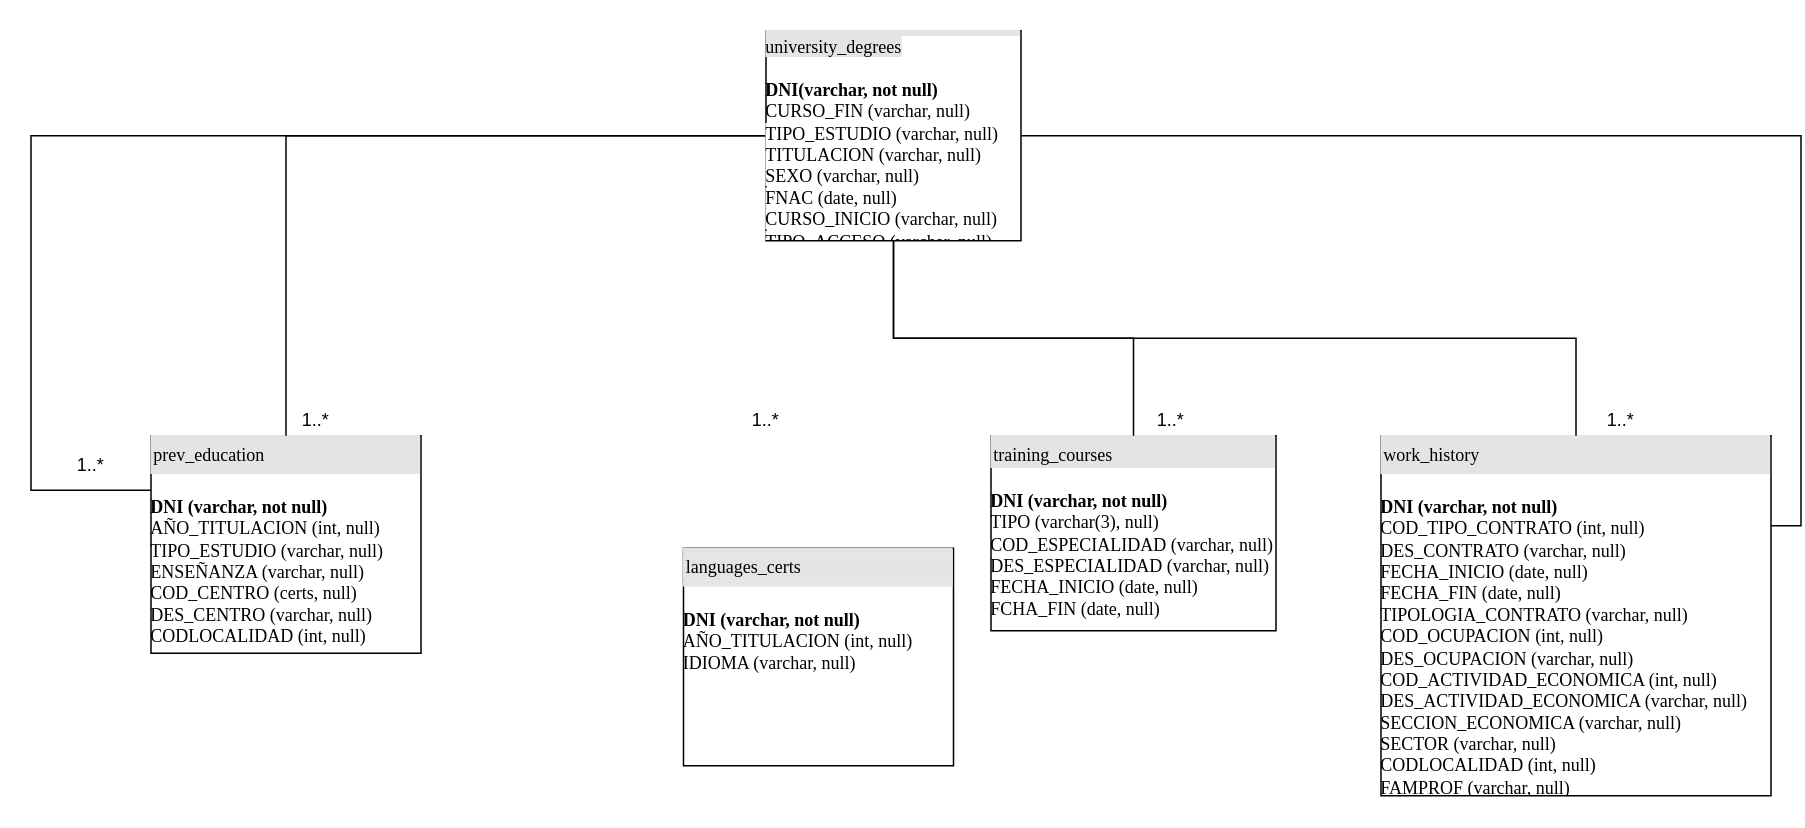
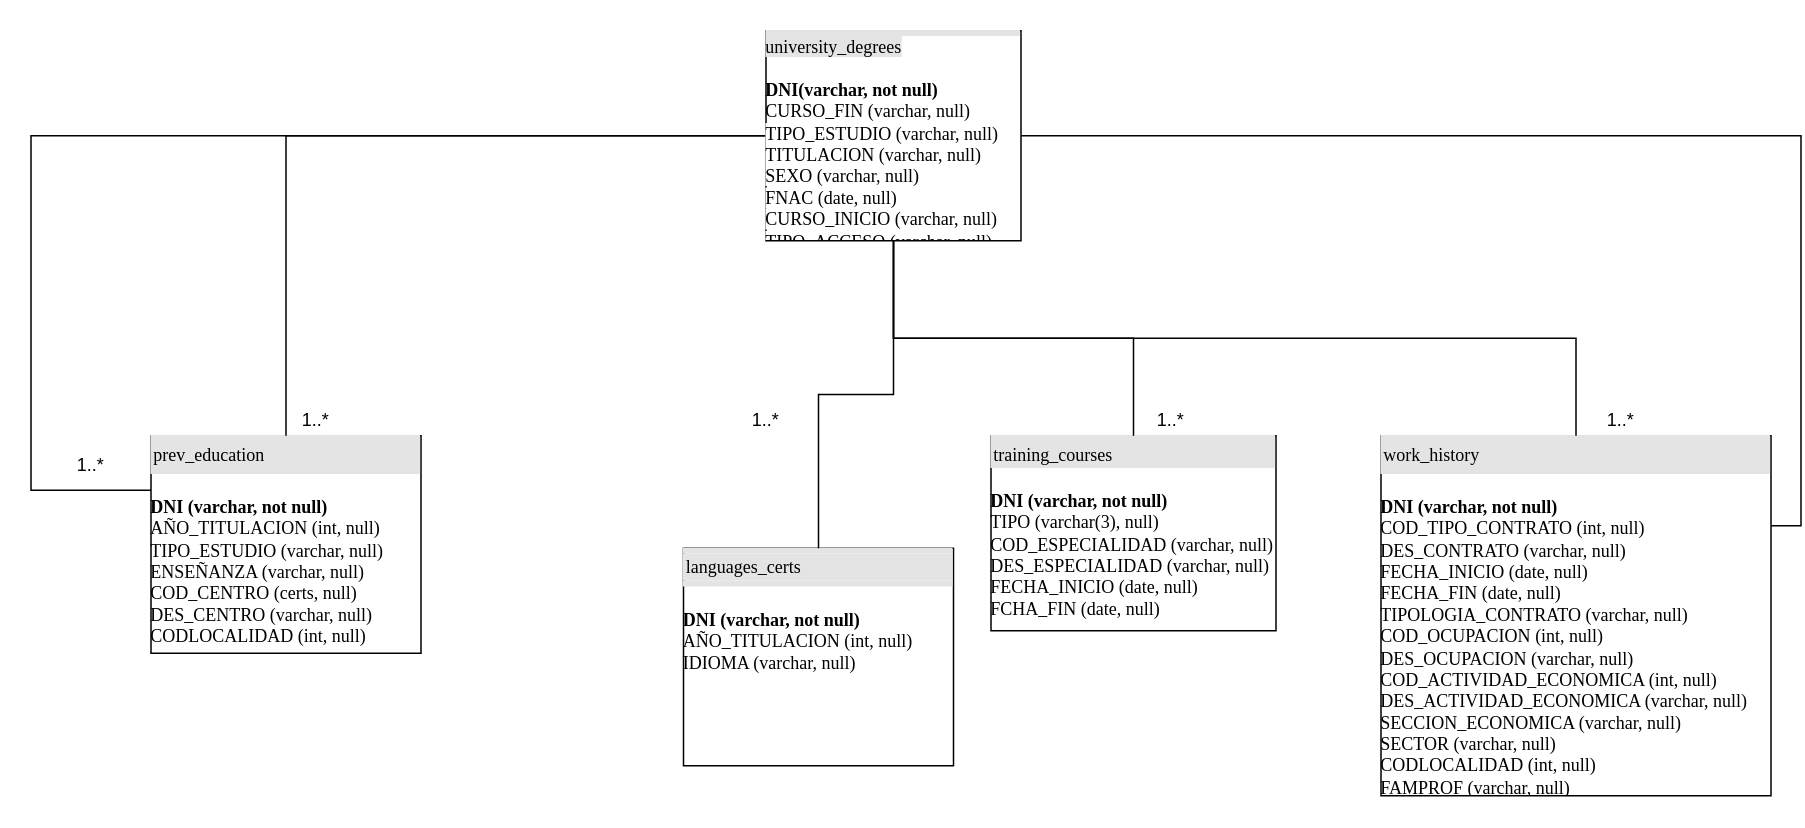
edge "university_degrees DNI(varchar, not null) CURSO_FIN (varchar, null)TIPO_ESTUDIO (varchar, null) TITULACION (varchar, null) SEXO (varchar, null)FNAC (date, null) CURSO_INICIO (varchar, null)TIPO_ACCESO (varchar, null)" -- "languages_certs DNI (varchar, not null) AÑO_TITULACION (int, null) IDIOMA (varchar, null)": added
